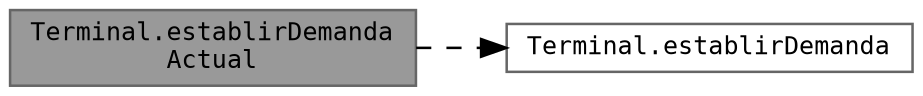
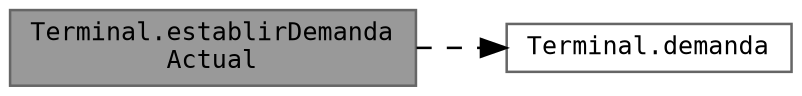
node "Terminal.establirDemanda": label "Terminal.establirDemanda" -> "Terminal.demanda"
